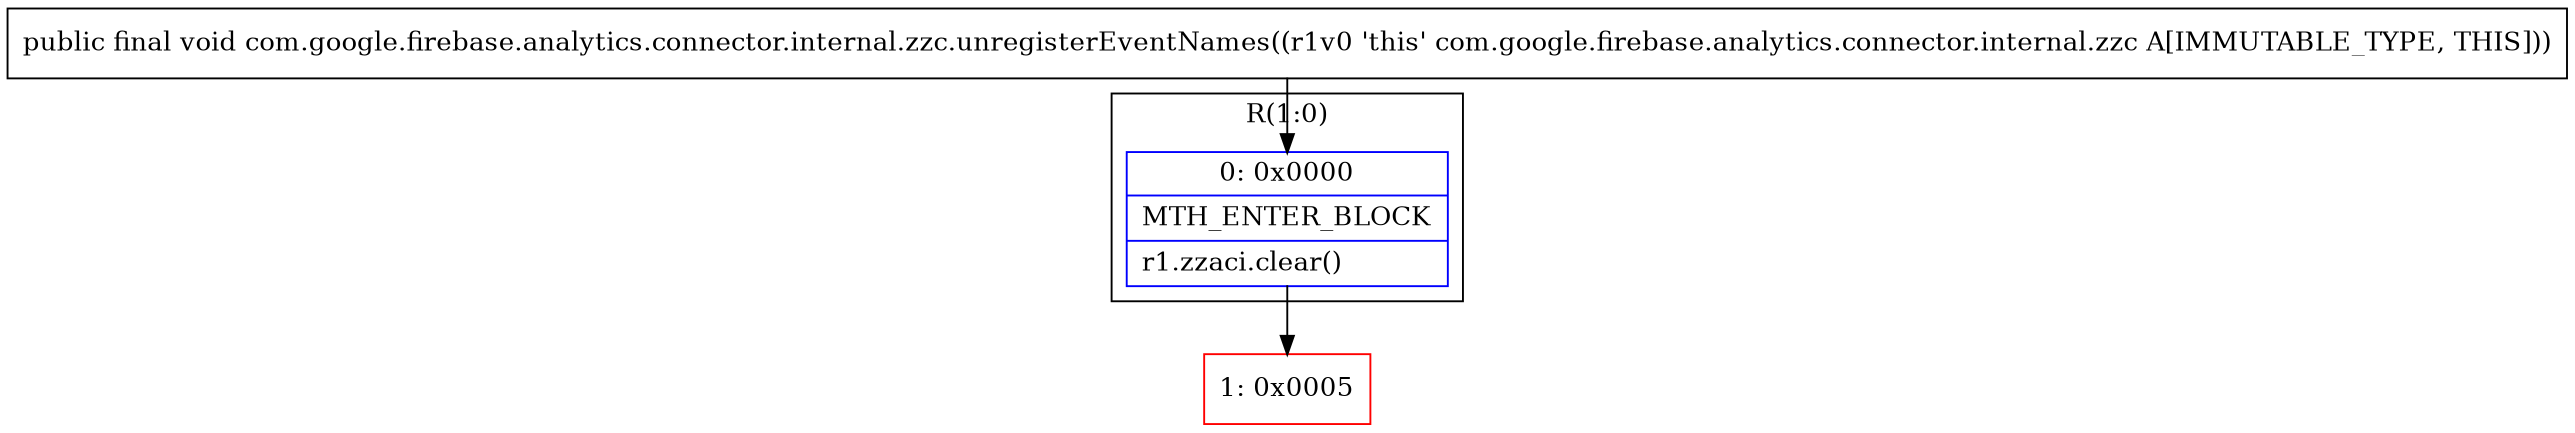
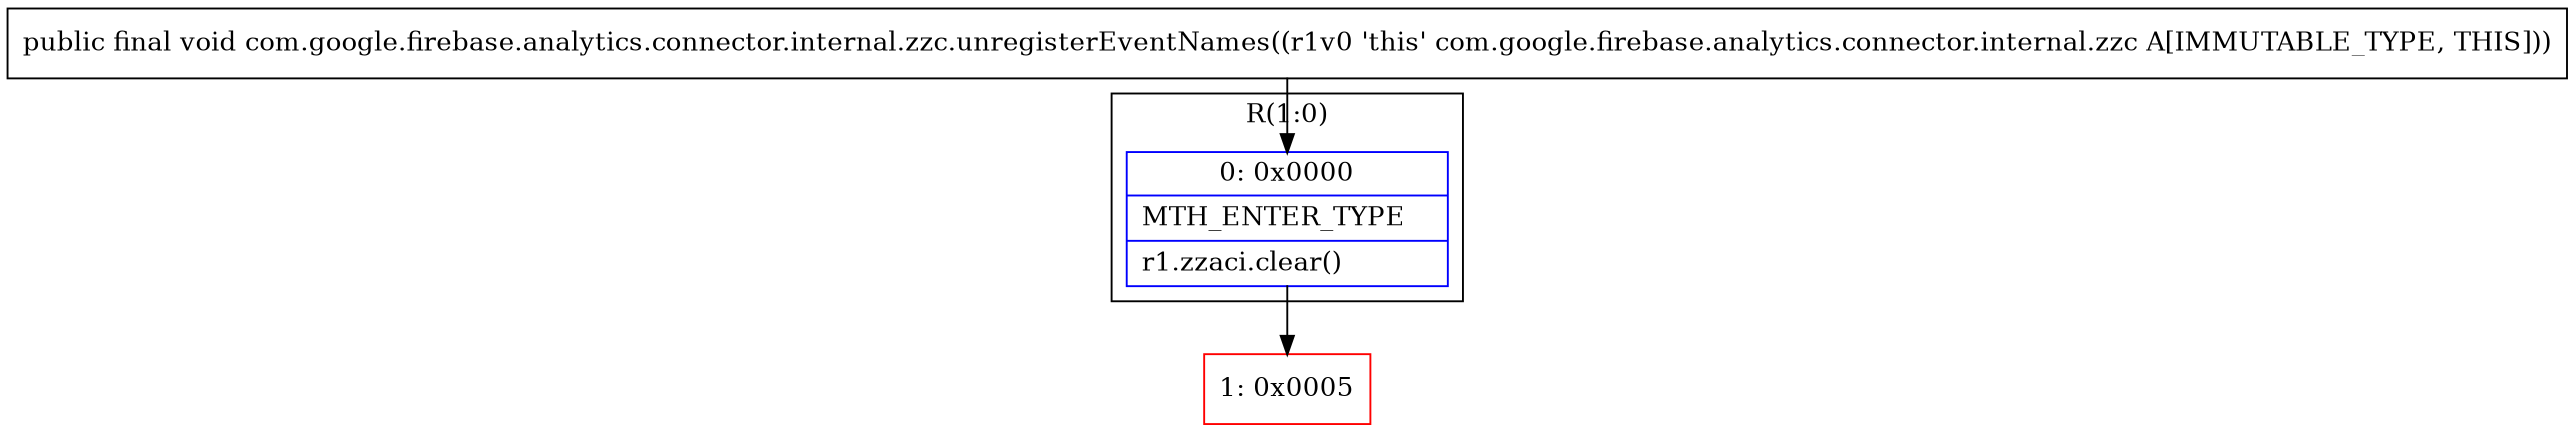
node "0: 0x0000": text "MTH_ENTER_BLOCK" -> "MTH_ENTER_TYPE"
